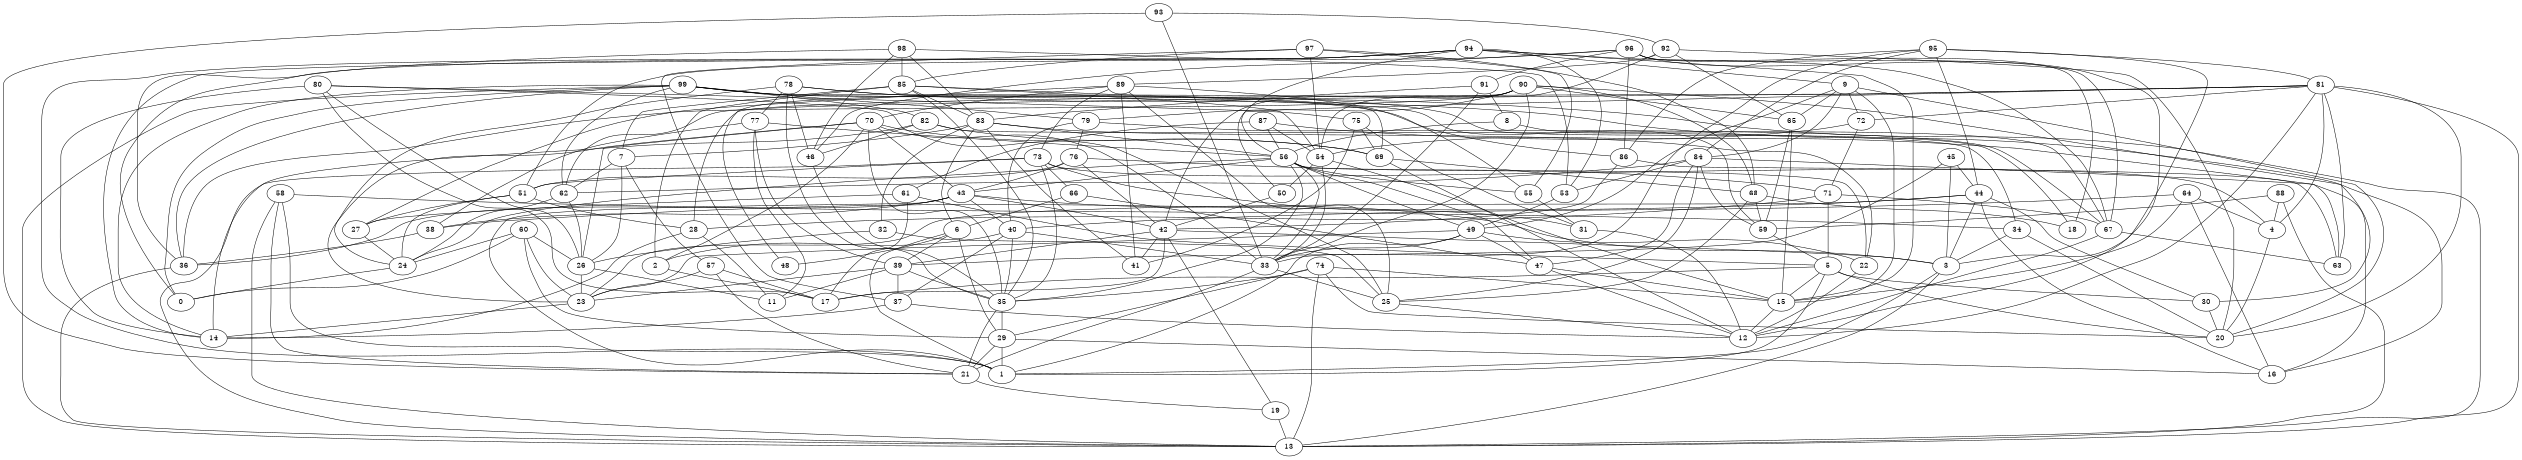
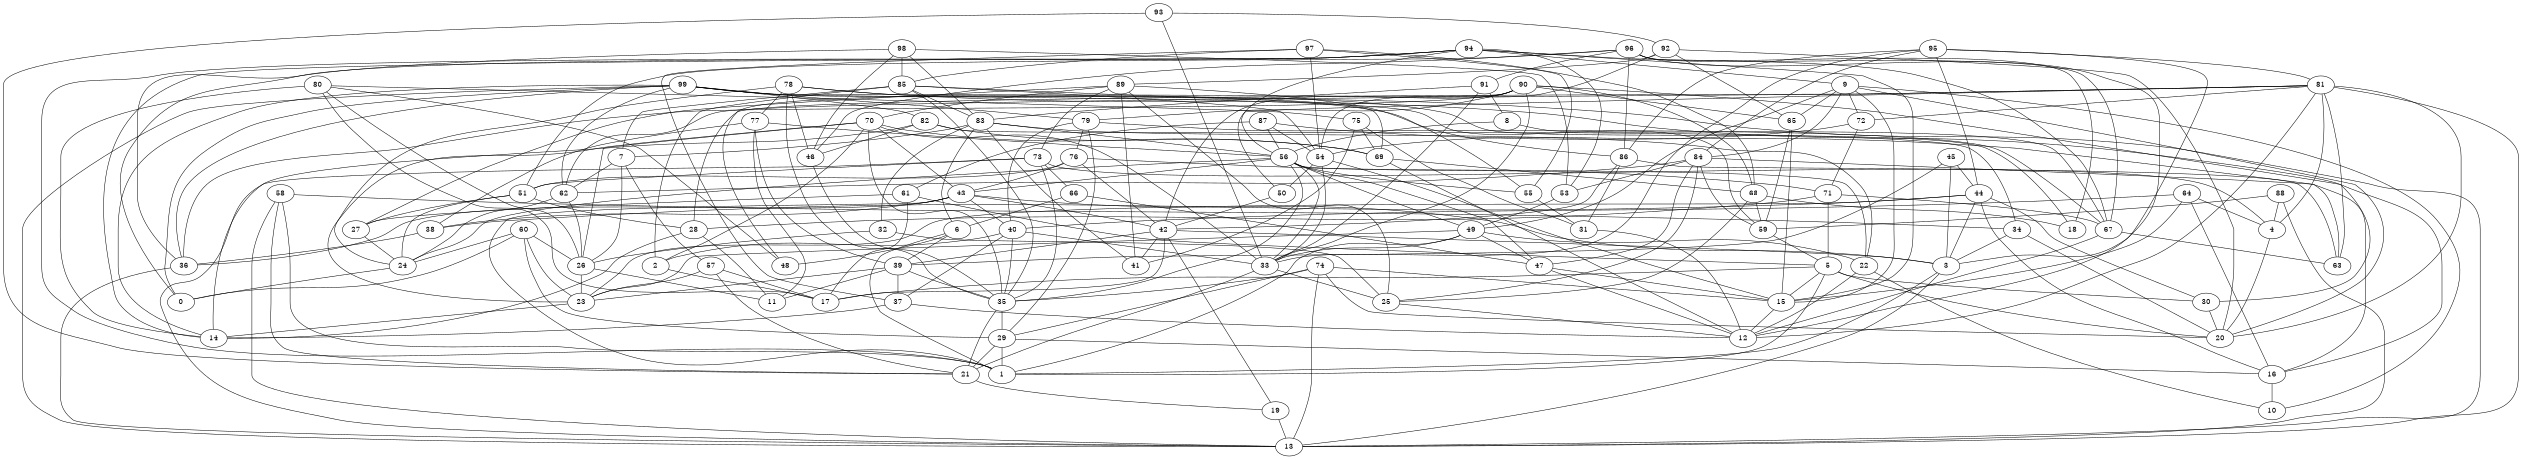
edge "80" -- "25": now "80" -- "48"
edge "73" -- "31": now "86" -- "31"
edge "6" -- "29": now "79" -- "29"
node "10": added
